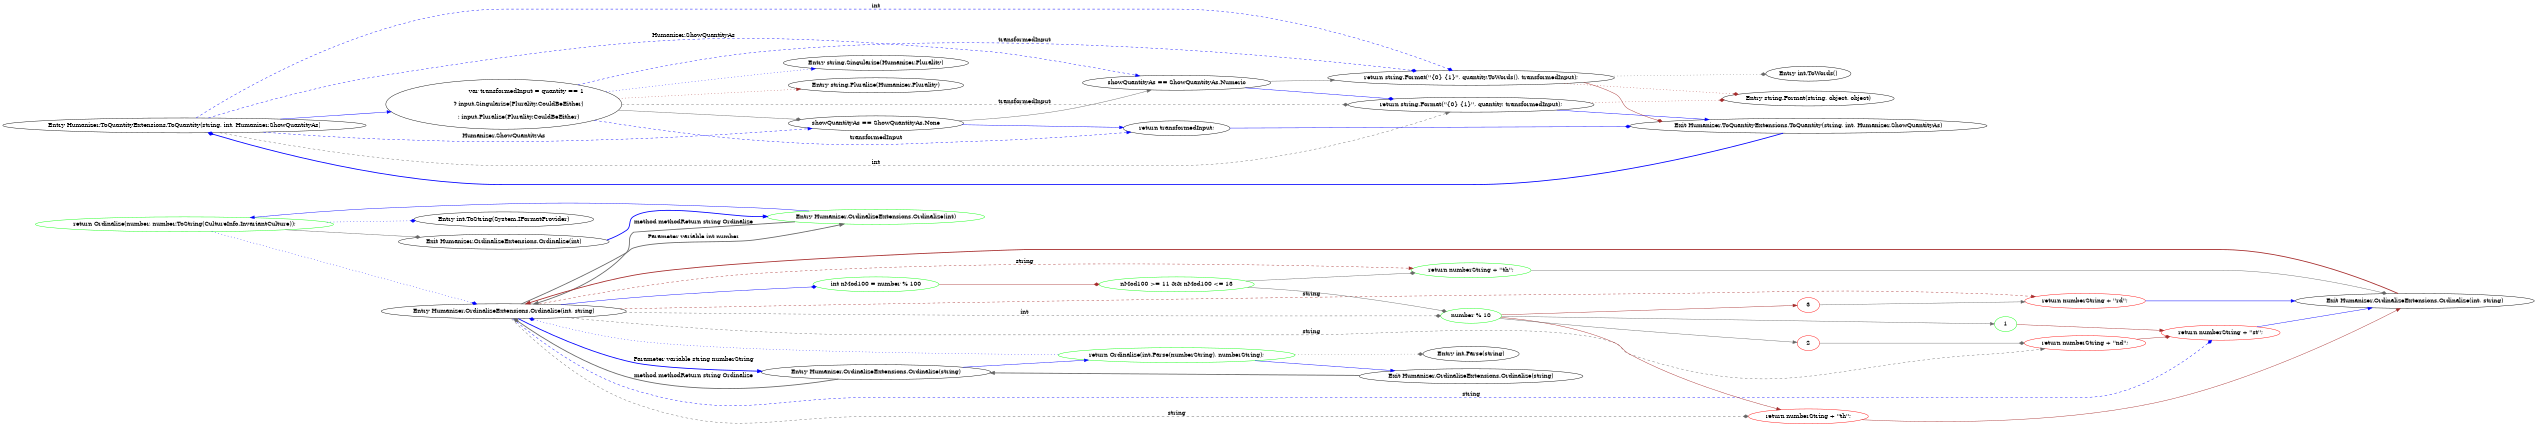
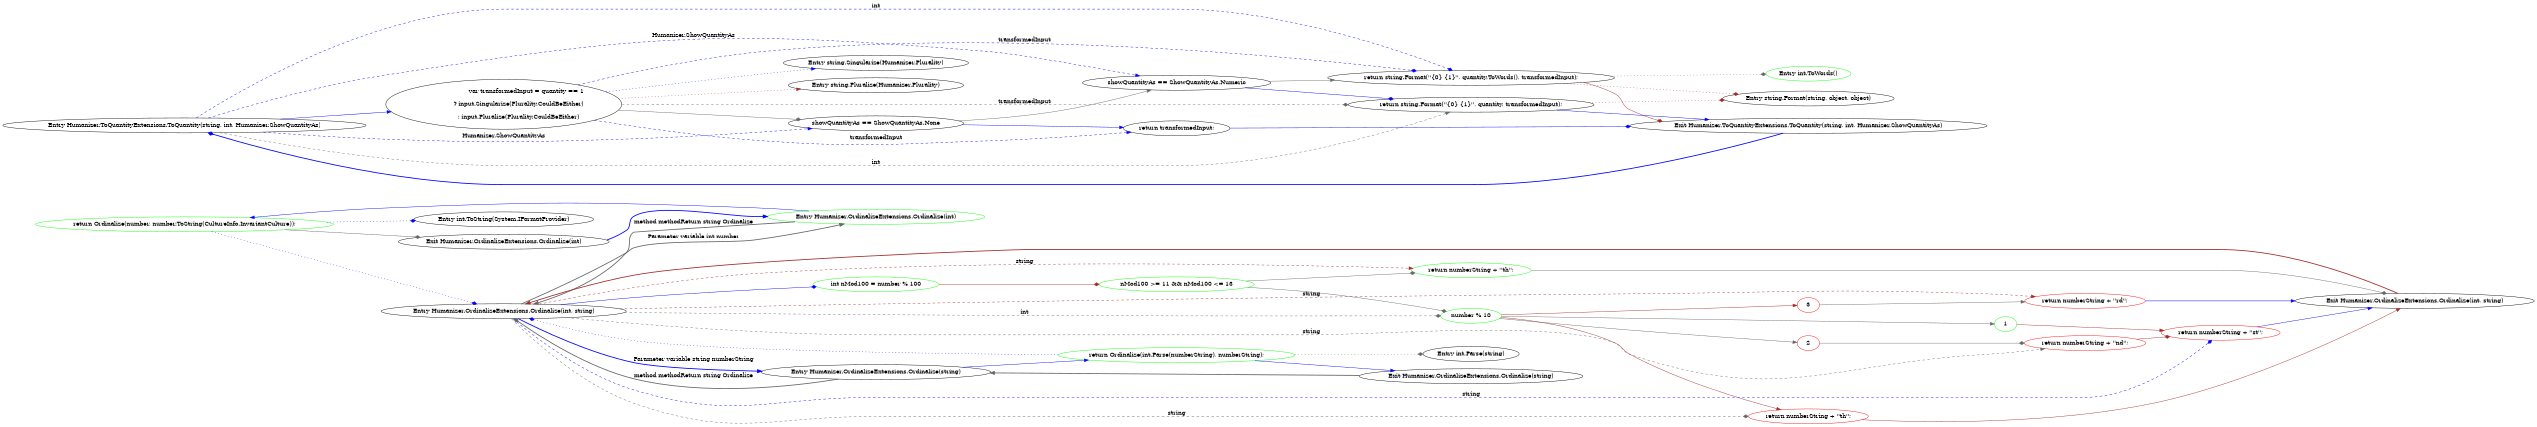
node "Entry int.ToWords()": color black -> green
